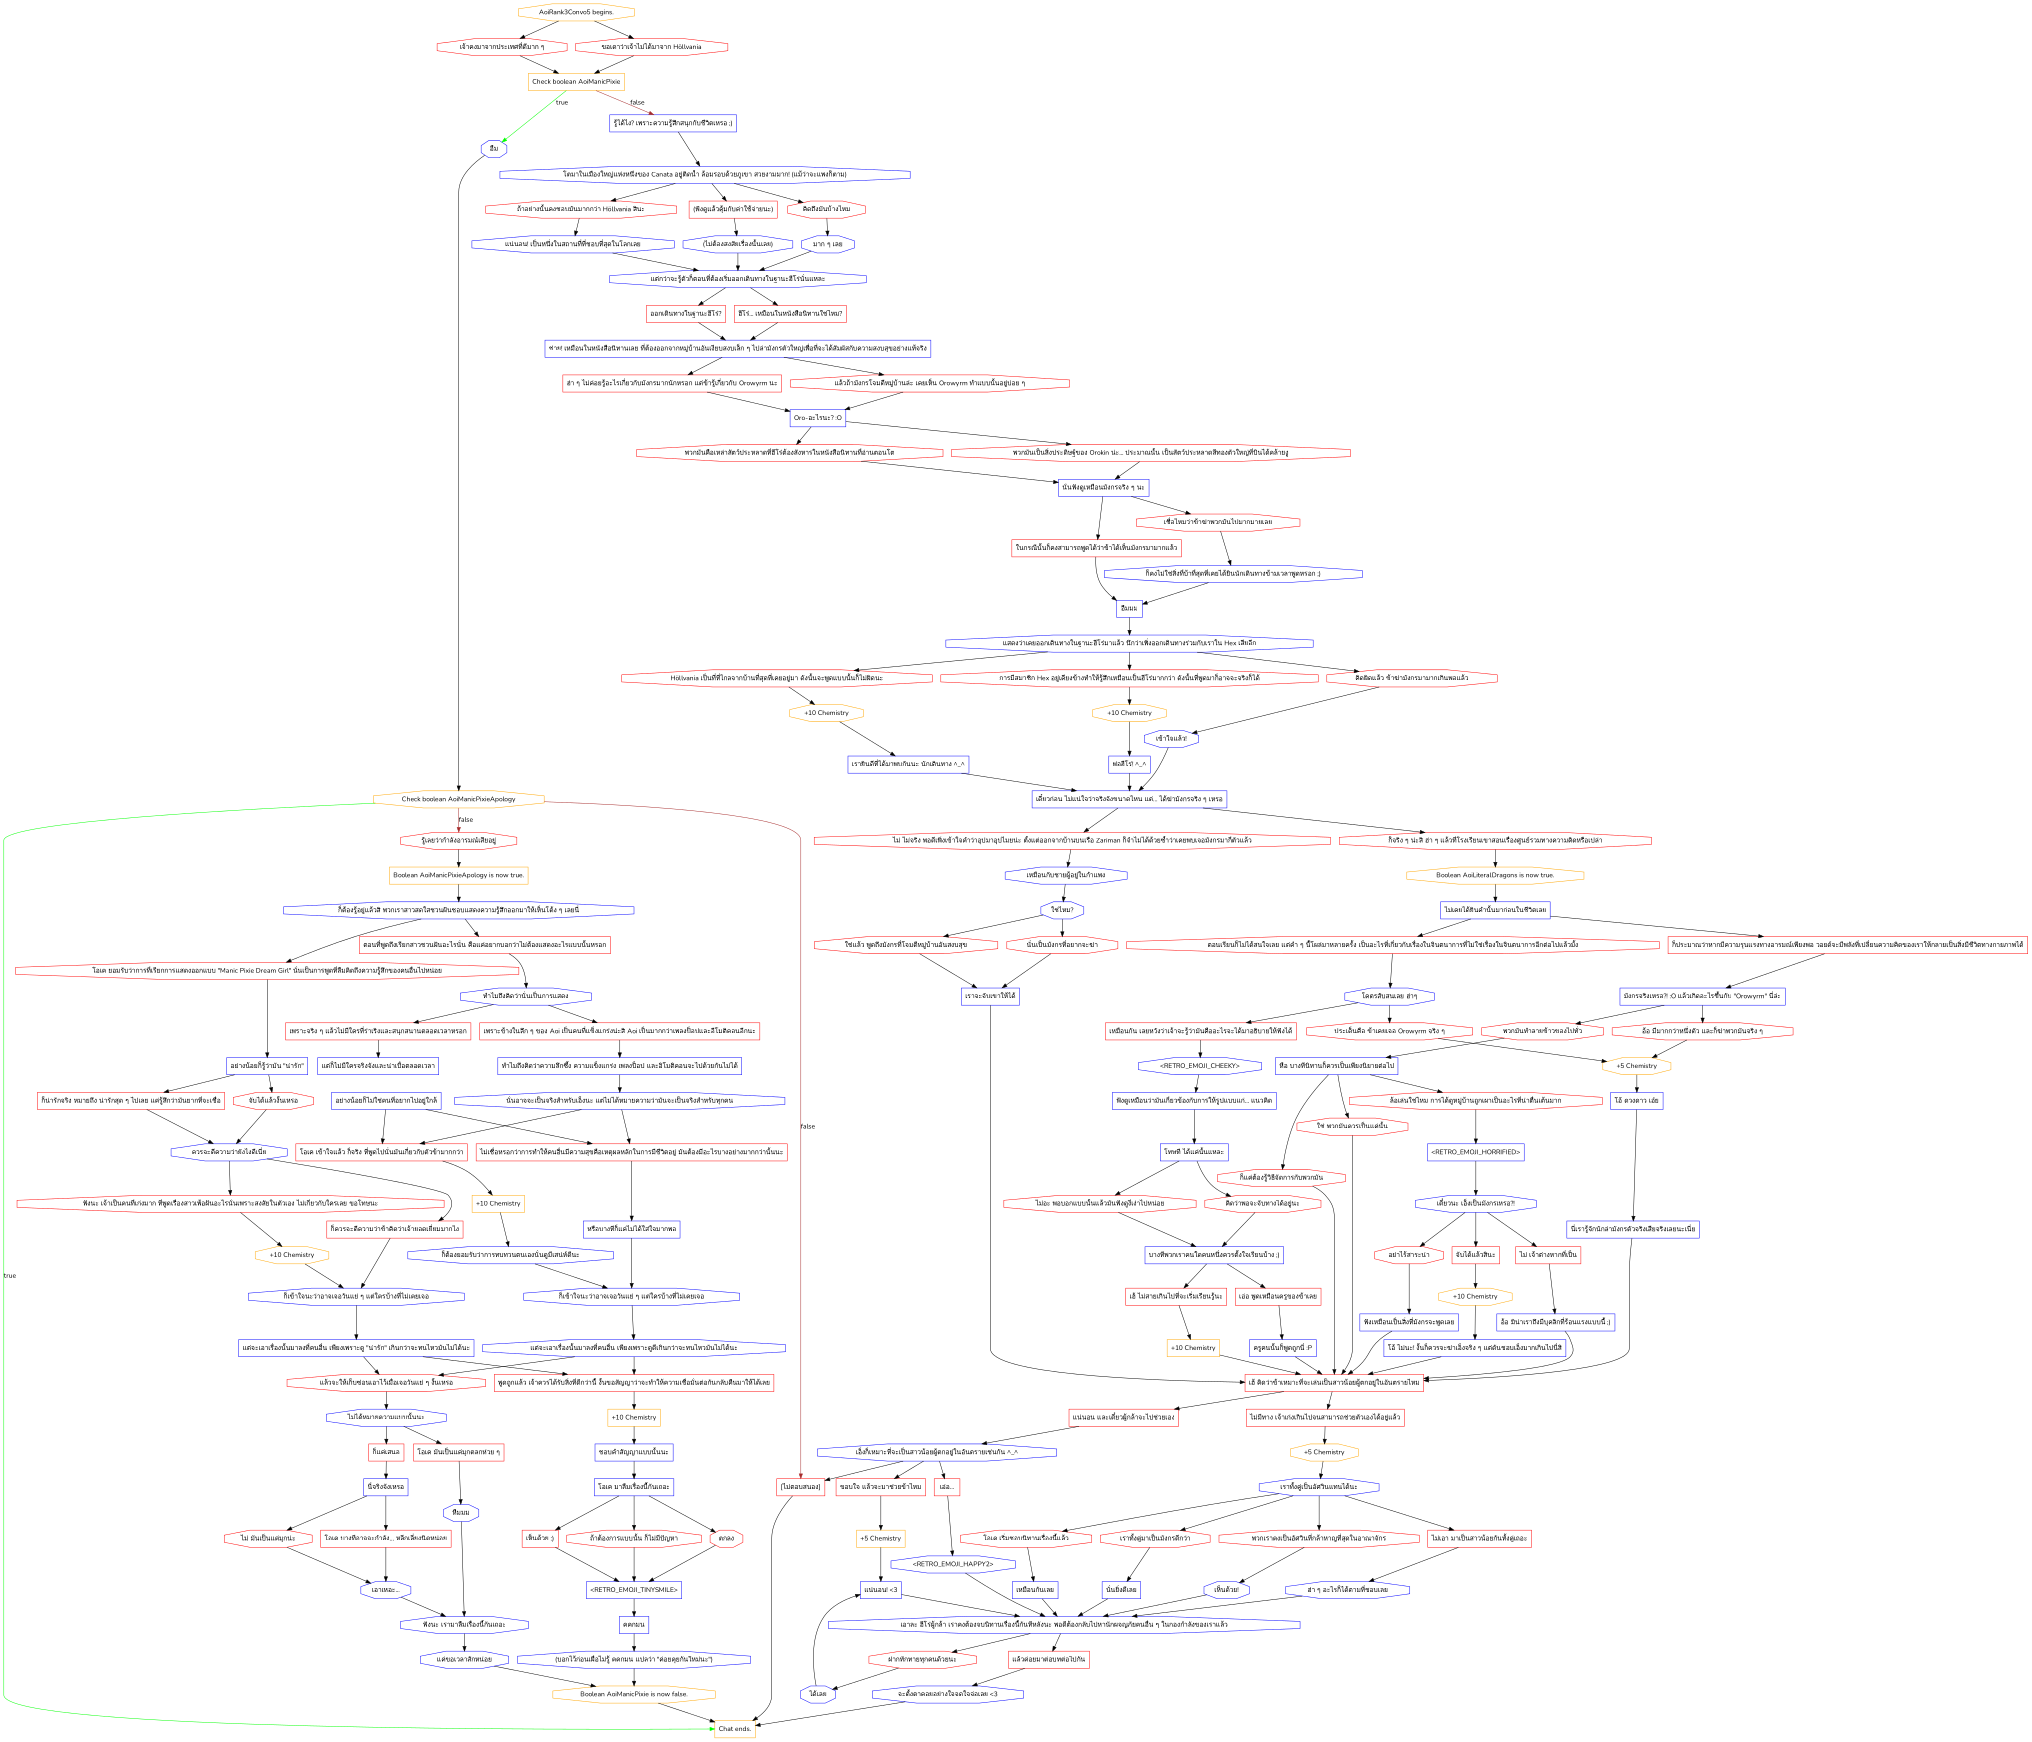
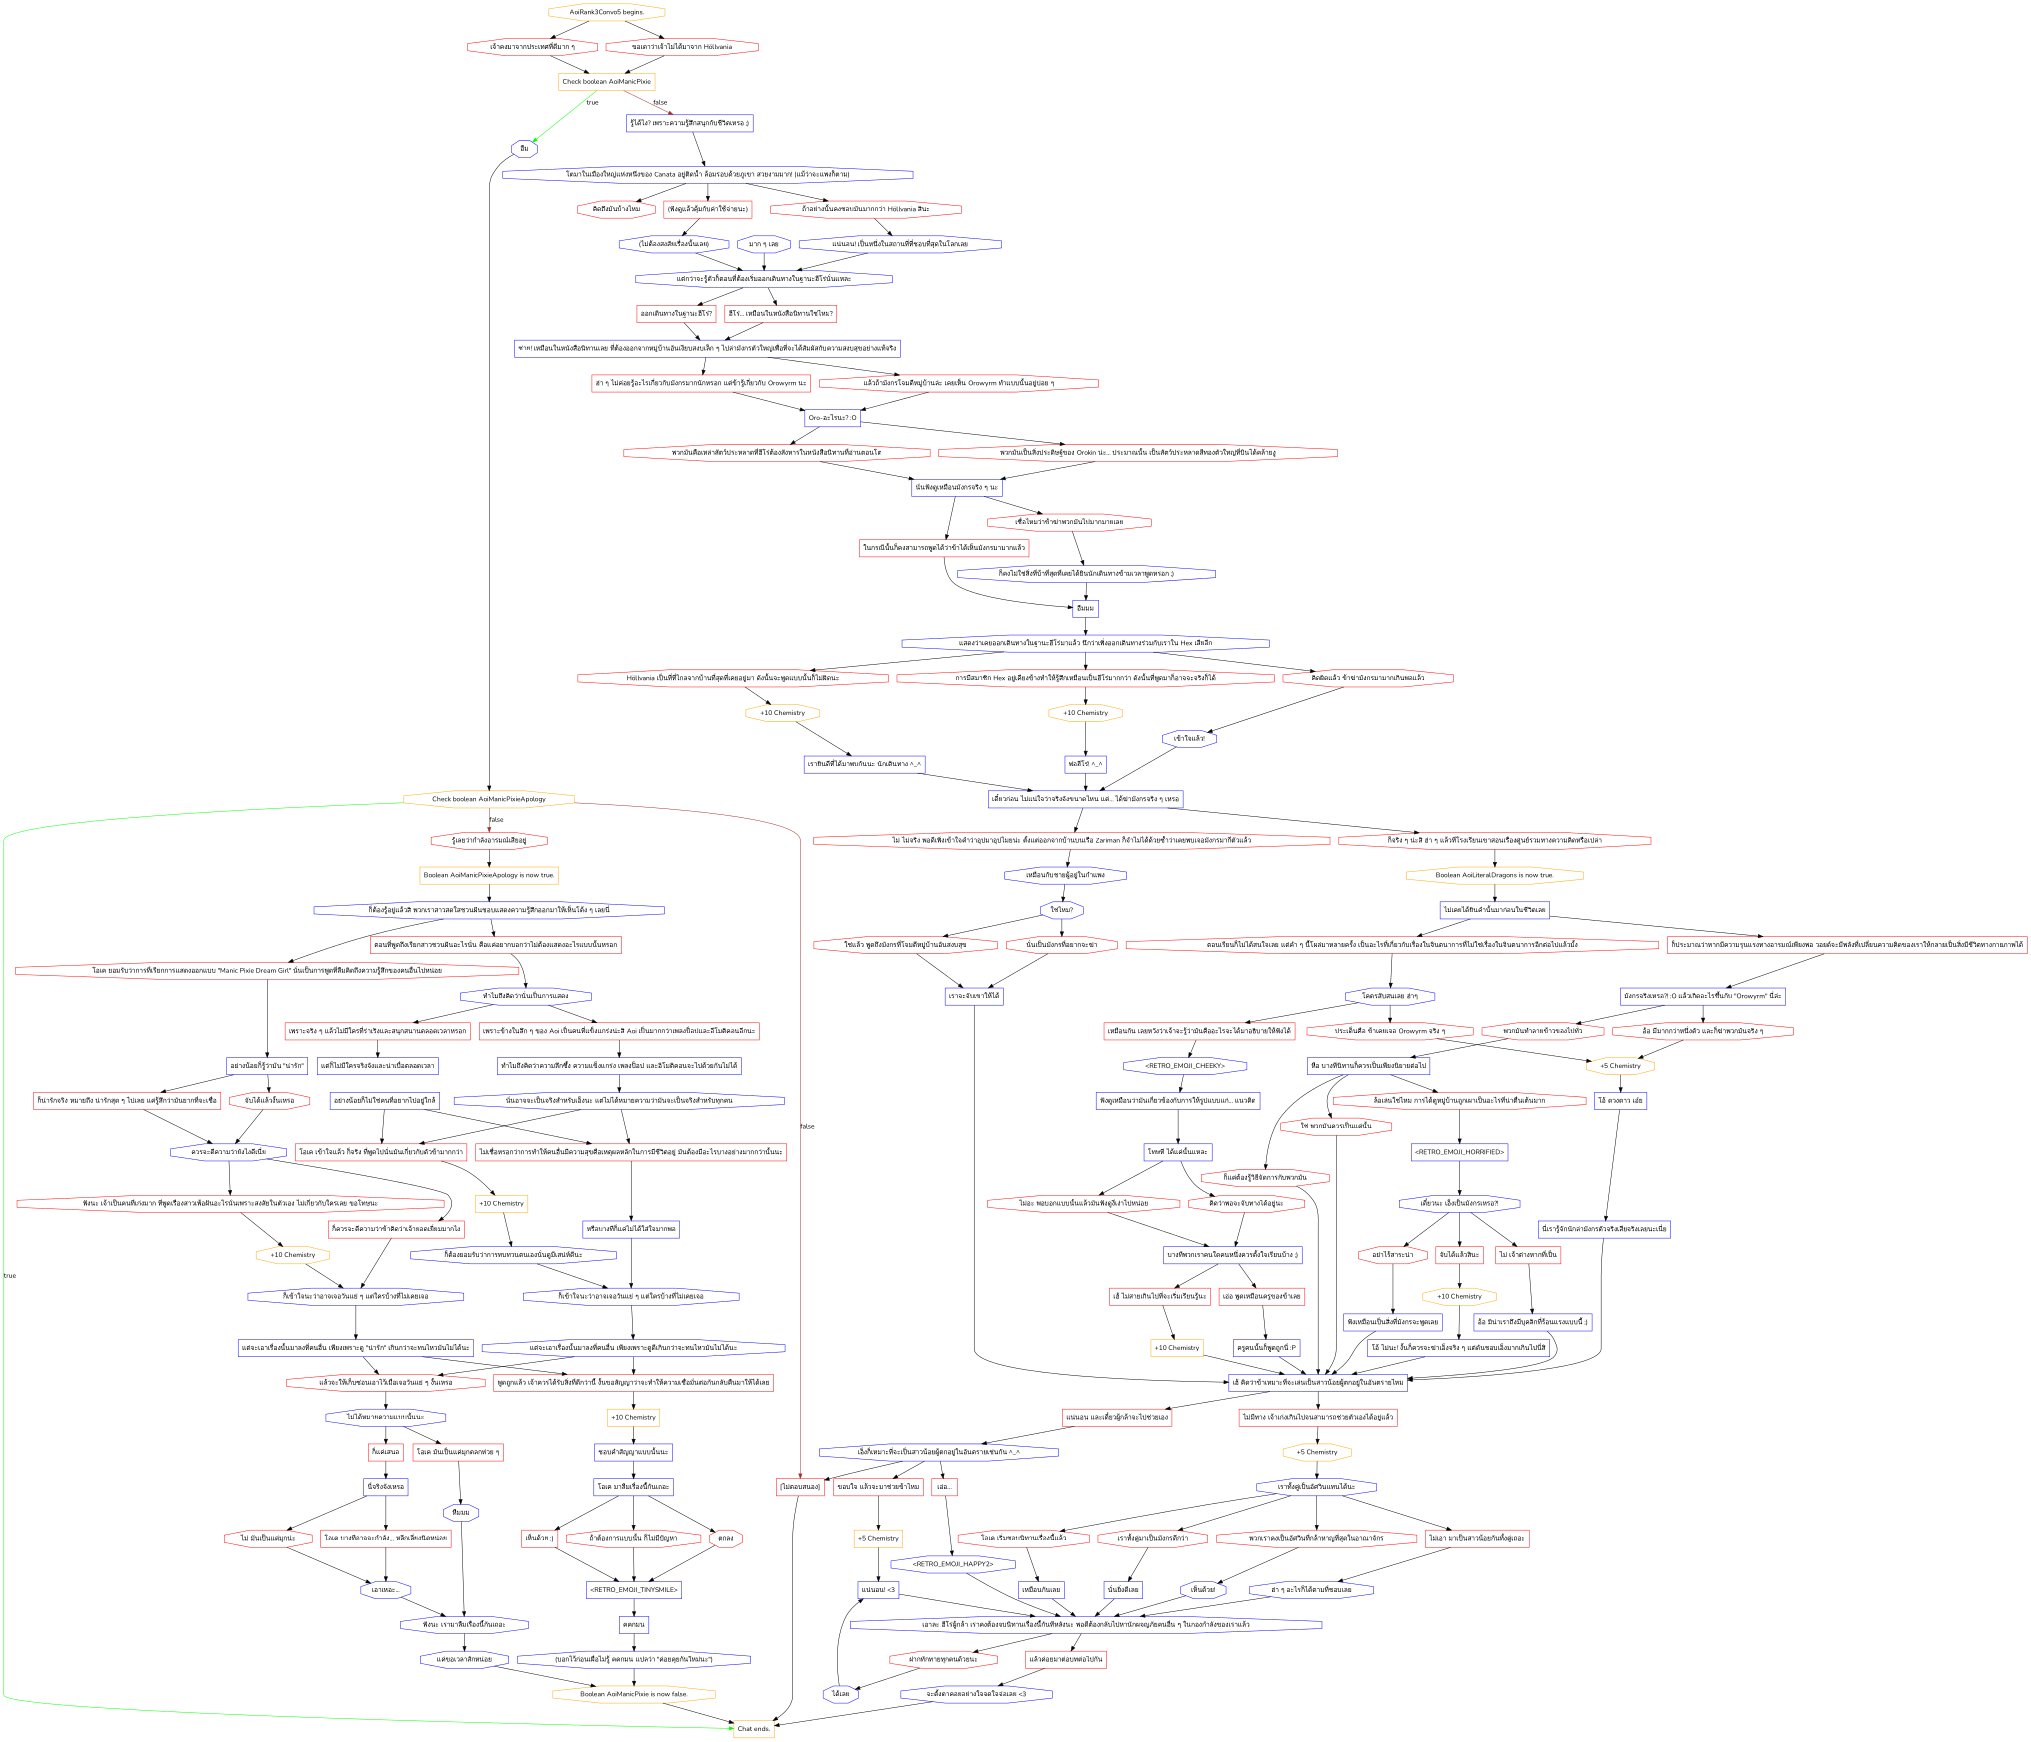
edge "คิดถึงมันบ้างไหม" -> "มาก ๆ เลย": removed
node "เฮ้ คิดว่าข้าเหมาะที่จะเล่นเป็นสาวน้อยผู้ตกอยู่ในอันตรายไหม": color red -> blue
